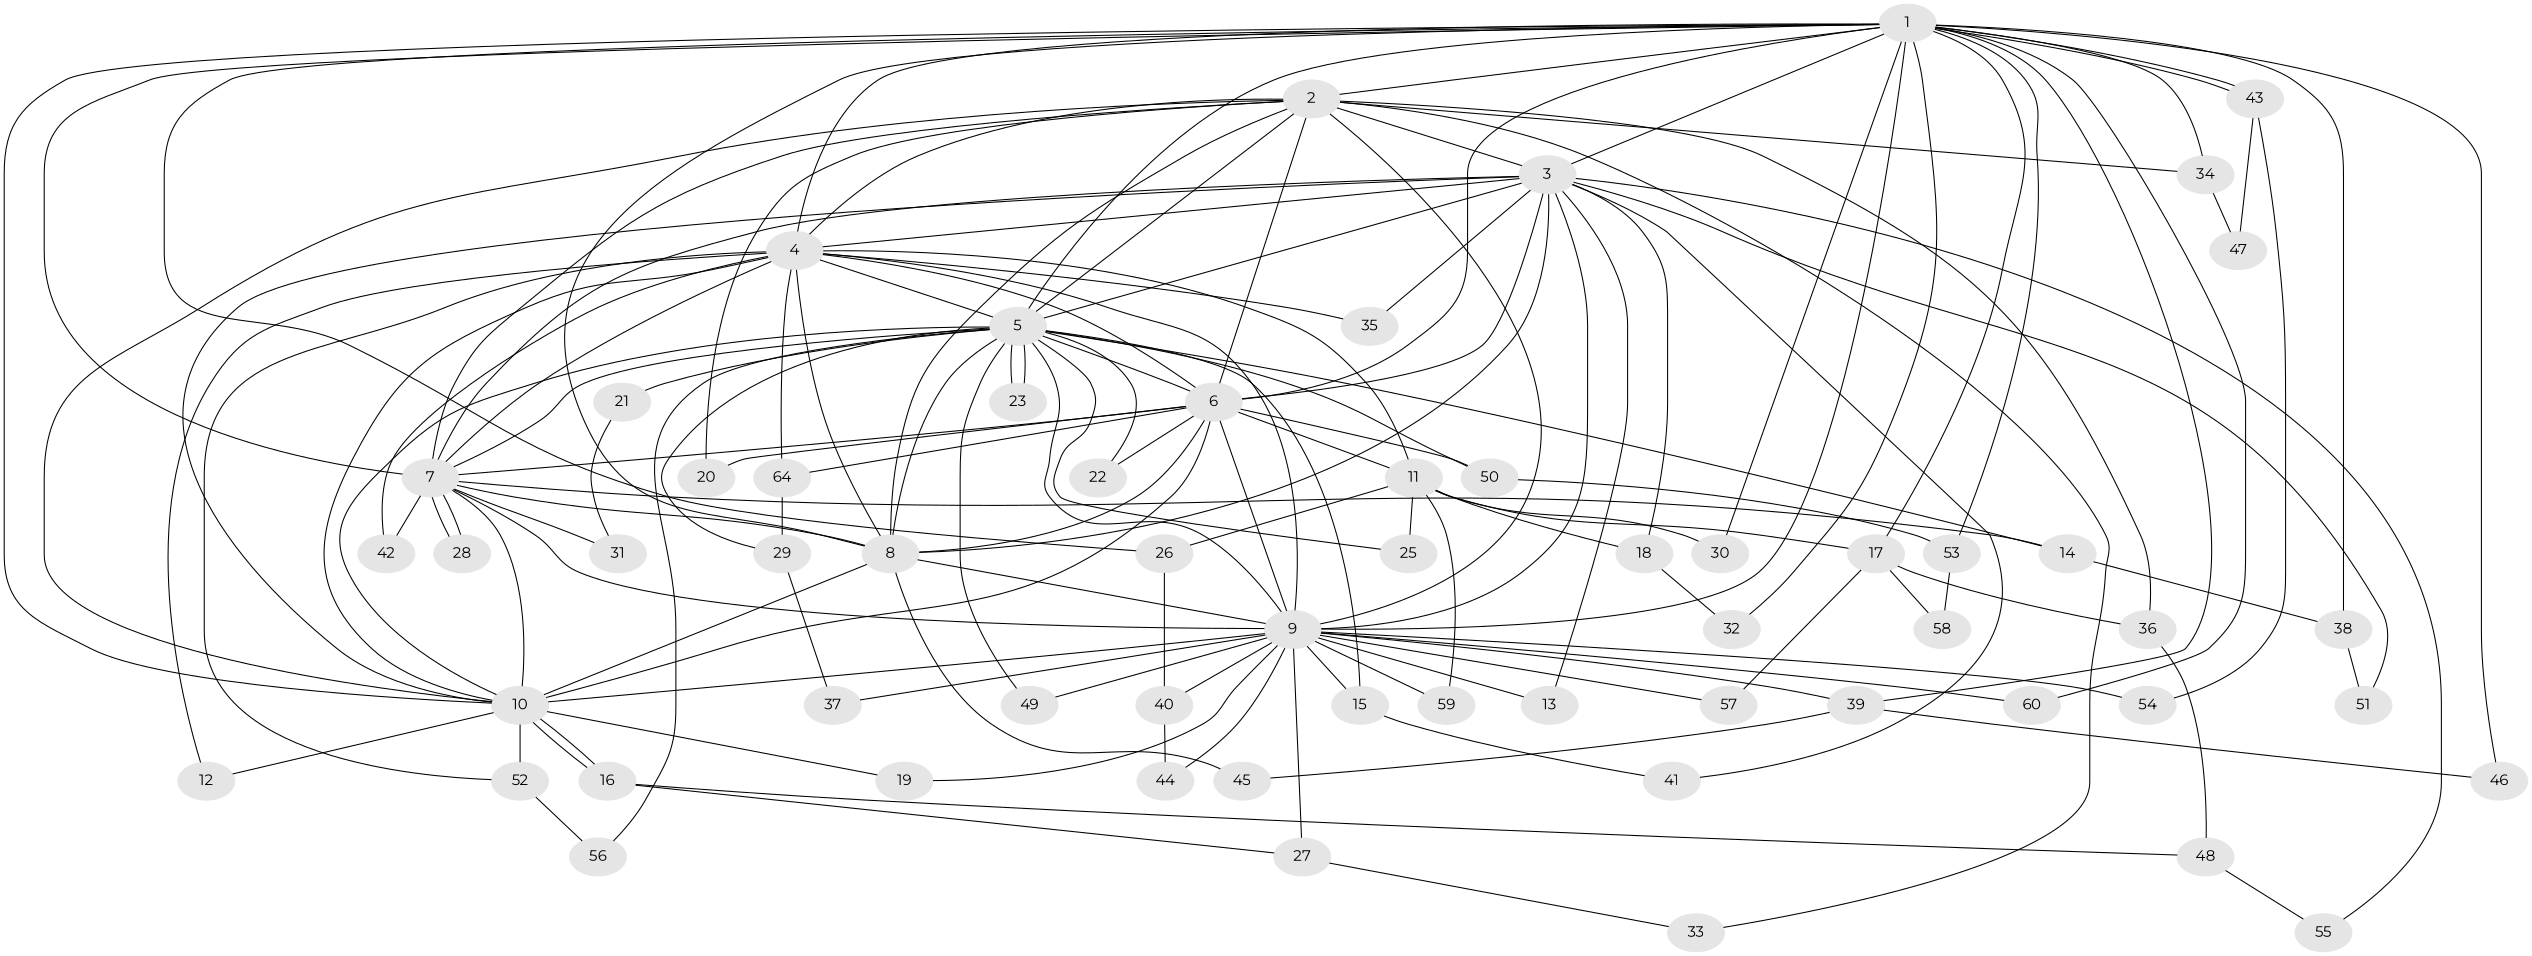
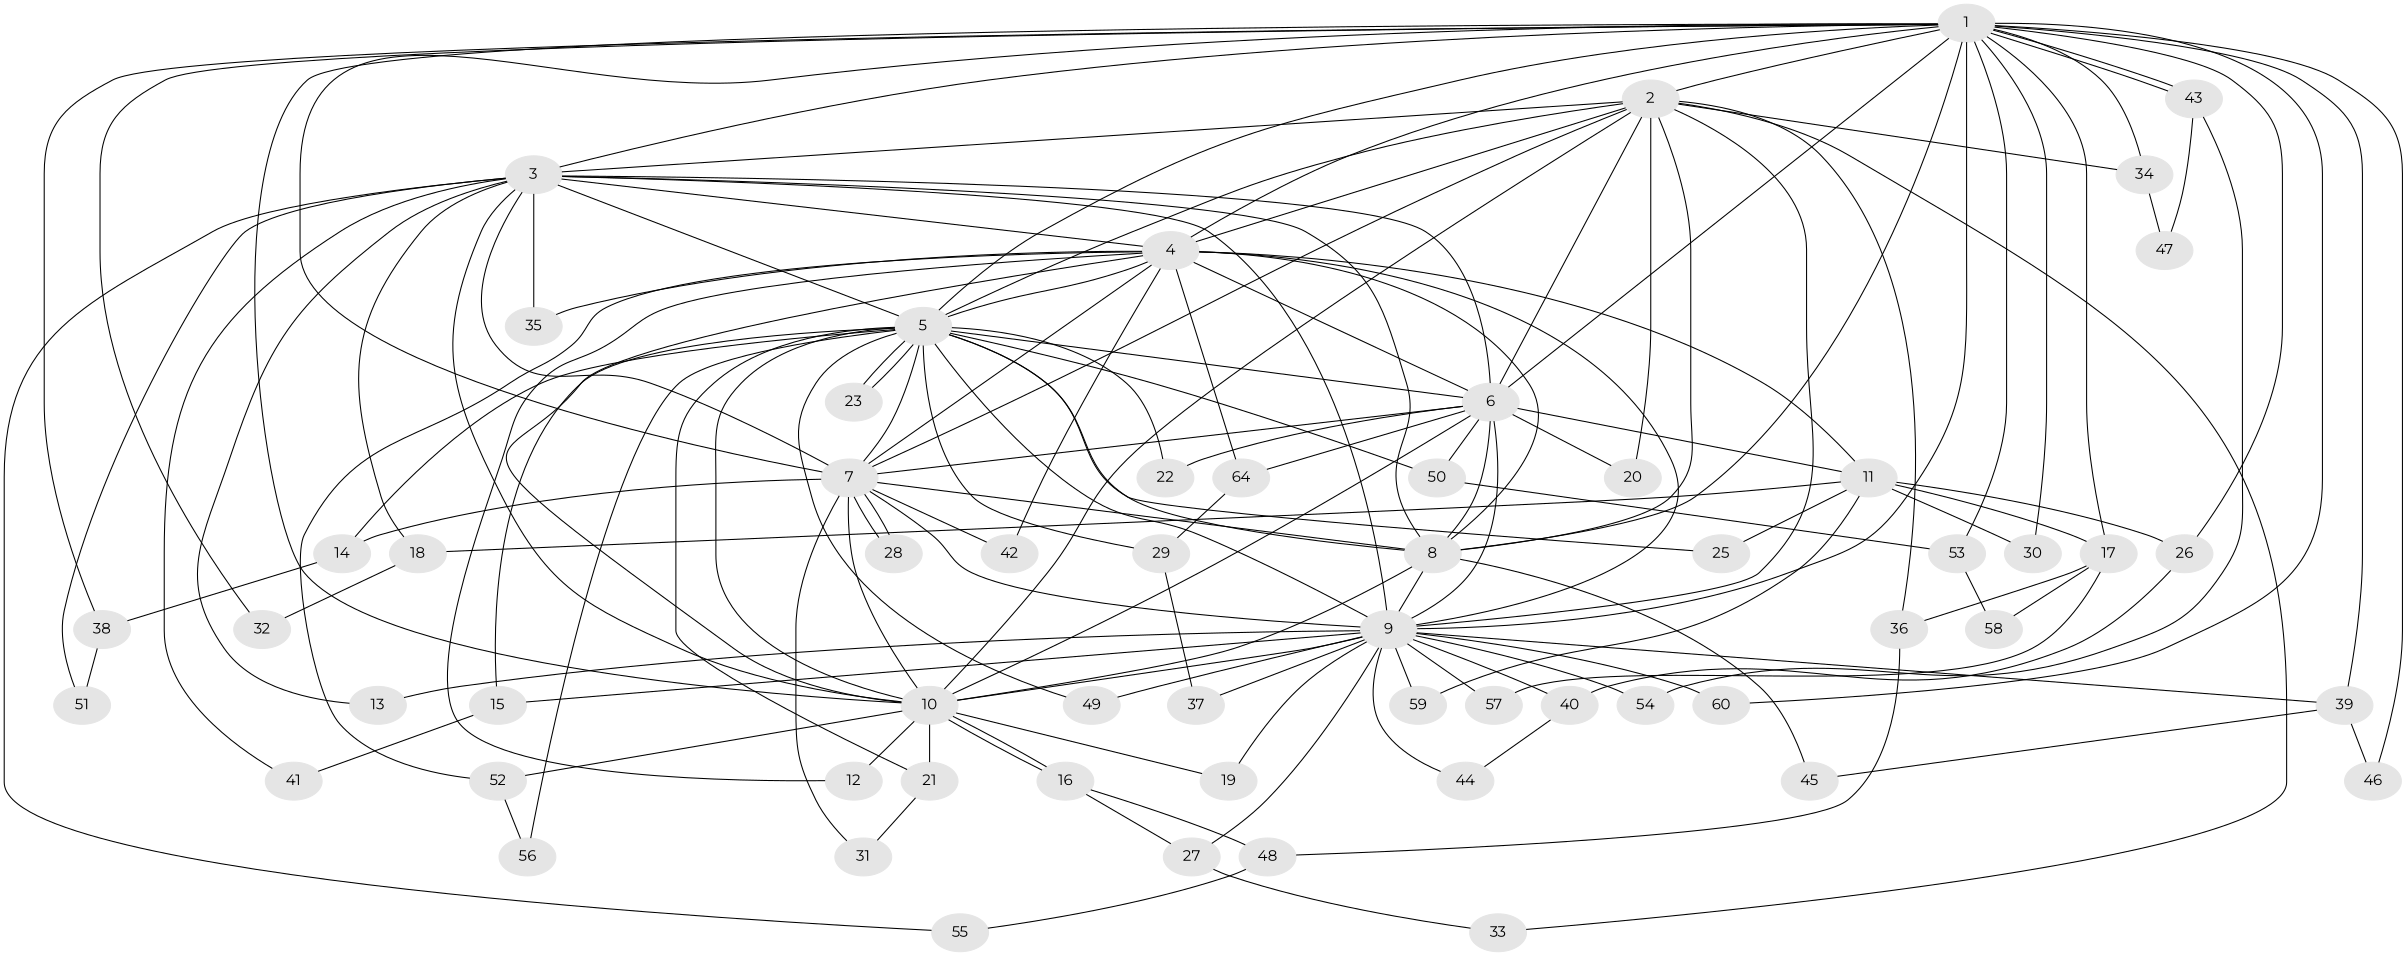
edge "10" -- "21": added
